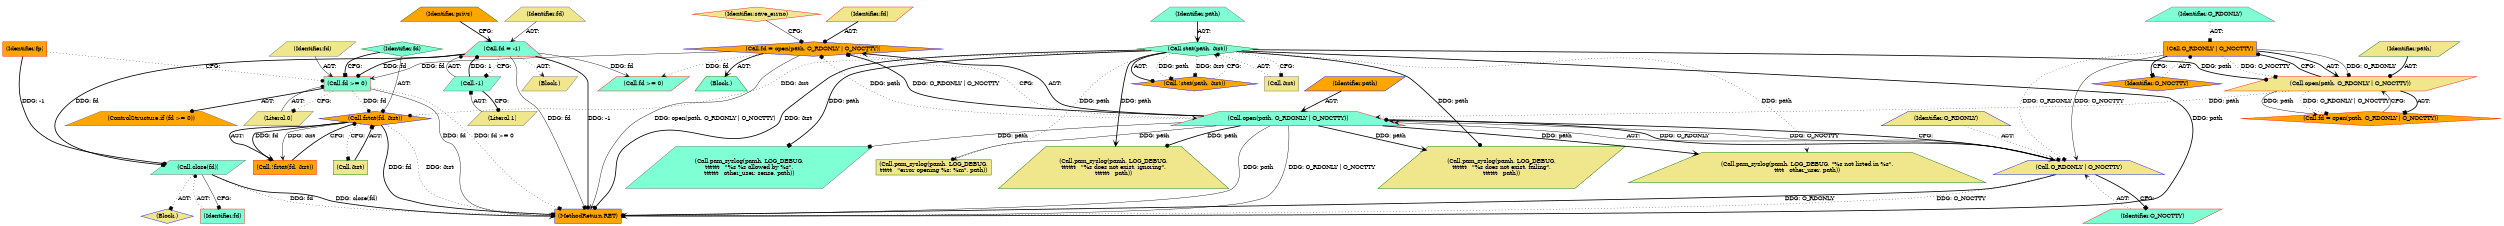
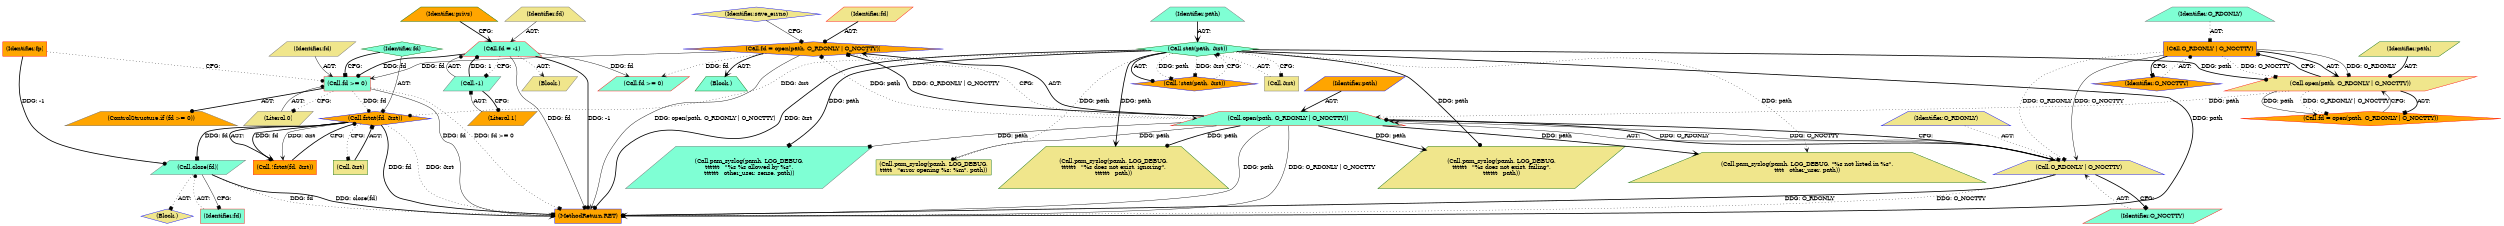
node "(Identifier,save_errno)": color red -> blue
edge "(Call,fd = -1)" -> "(Call,close(fd))": now "(Call,fstat(fd, &st))" -> "(Call,close(fd))"
node "(Literal,1)": fillcolor khaki -> orange
